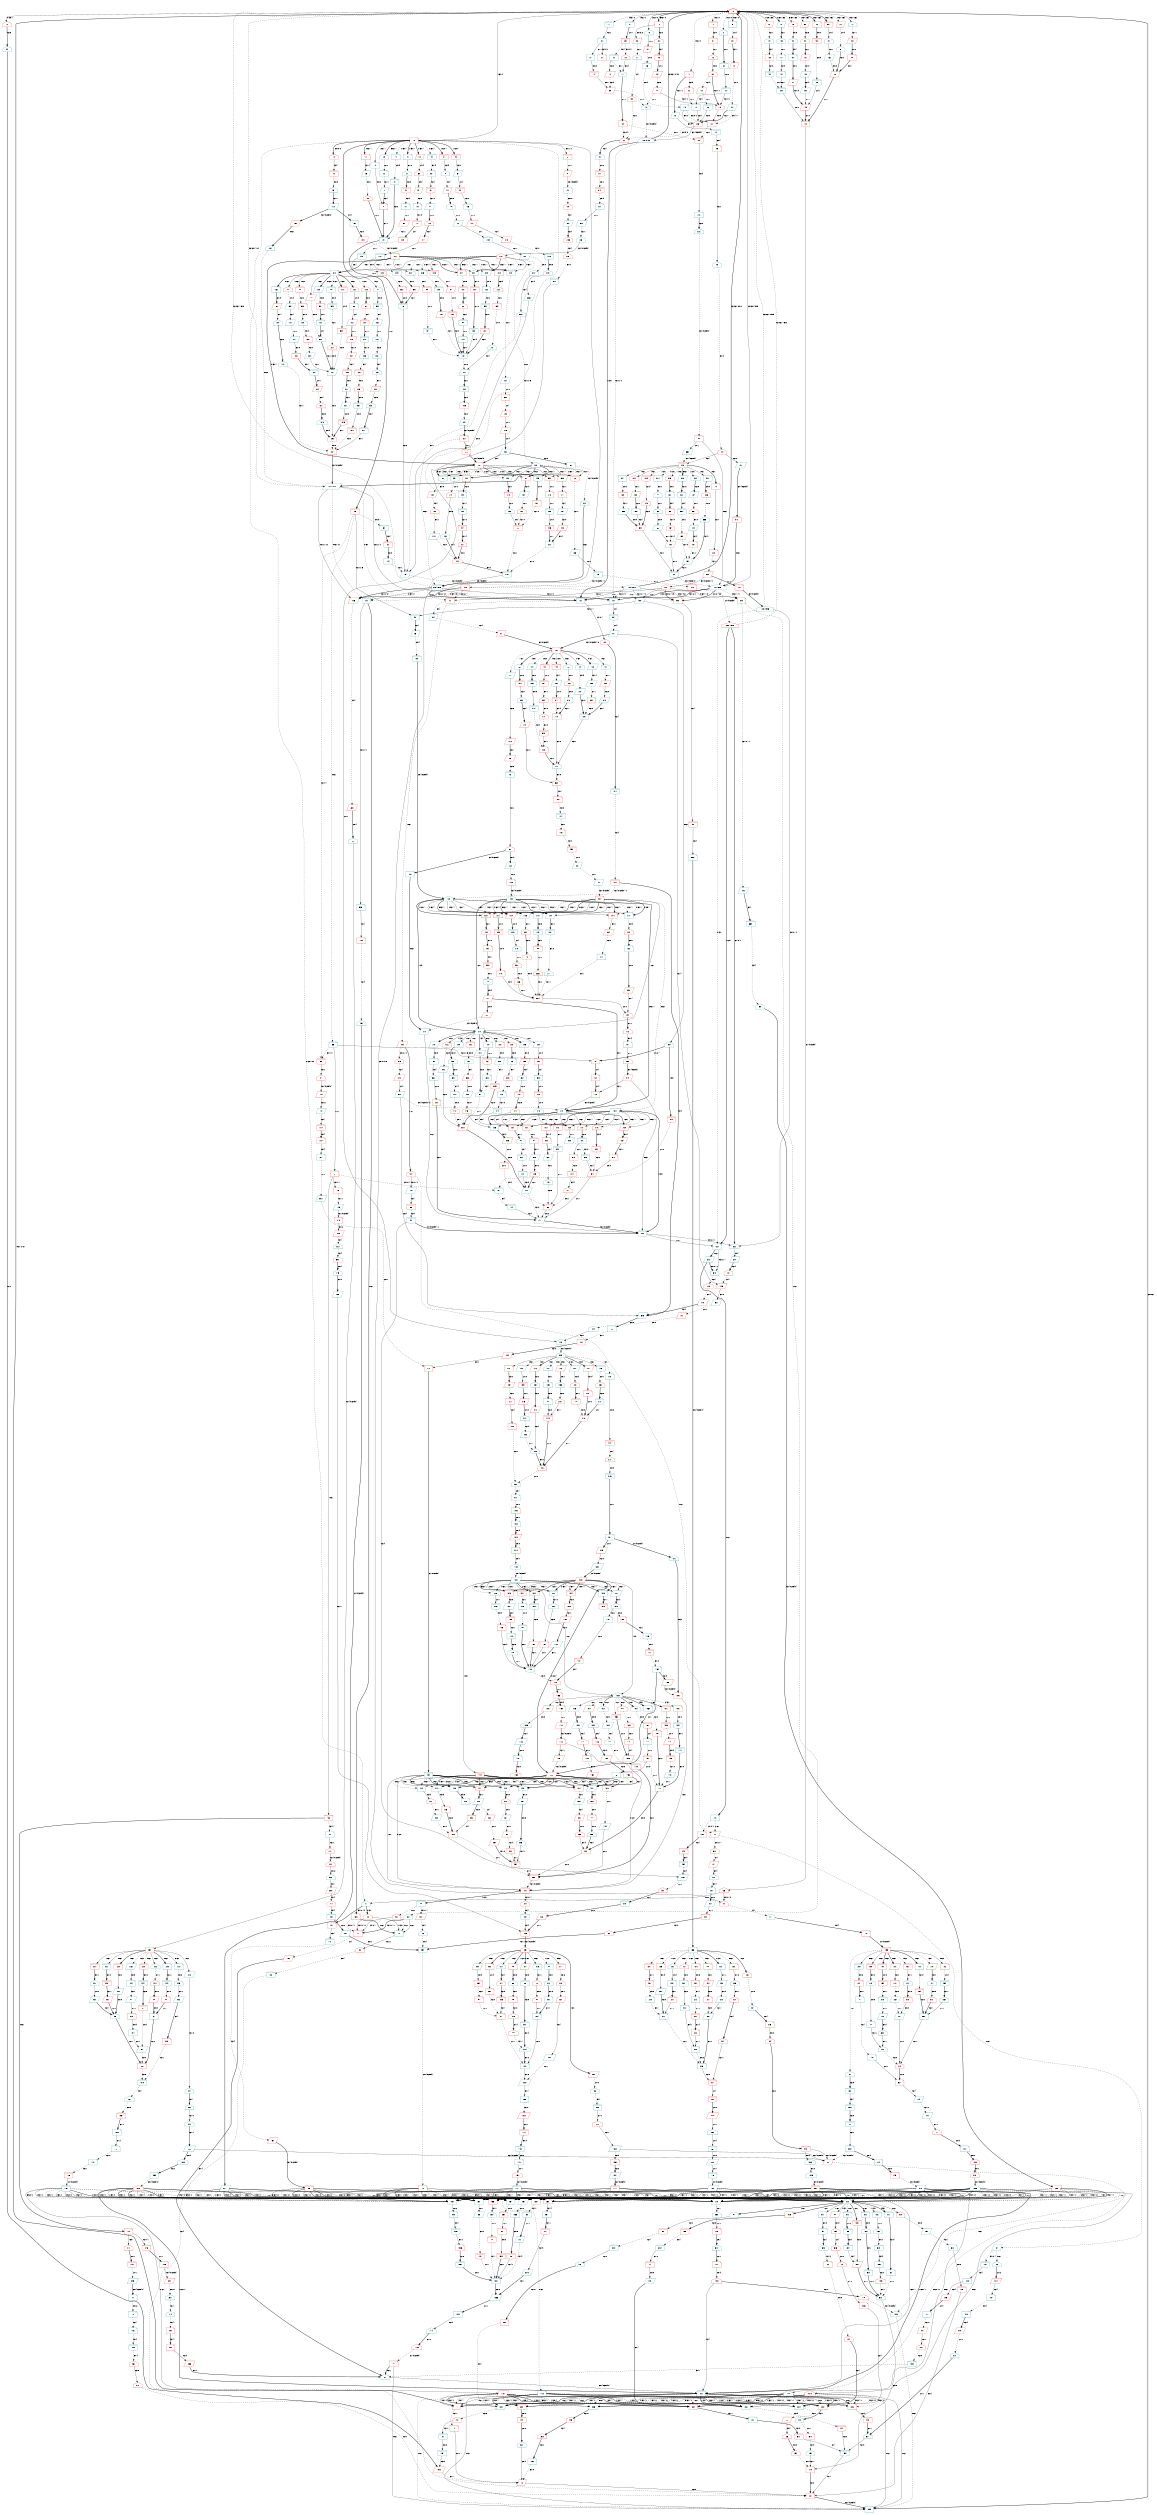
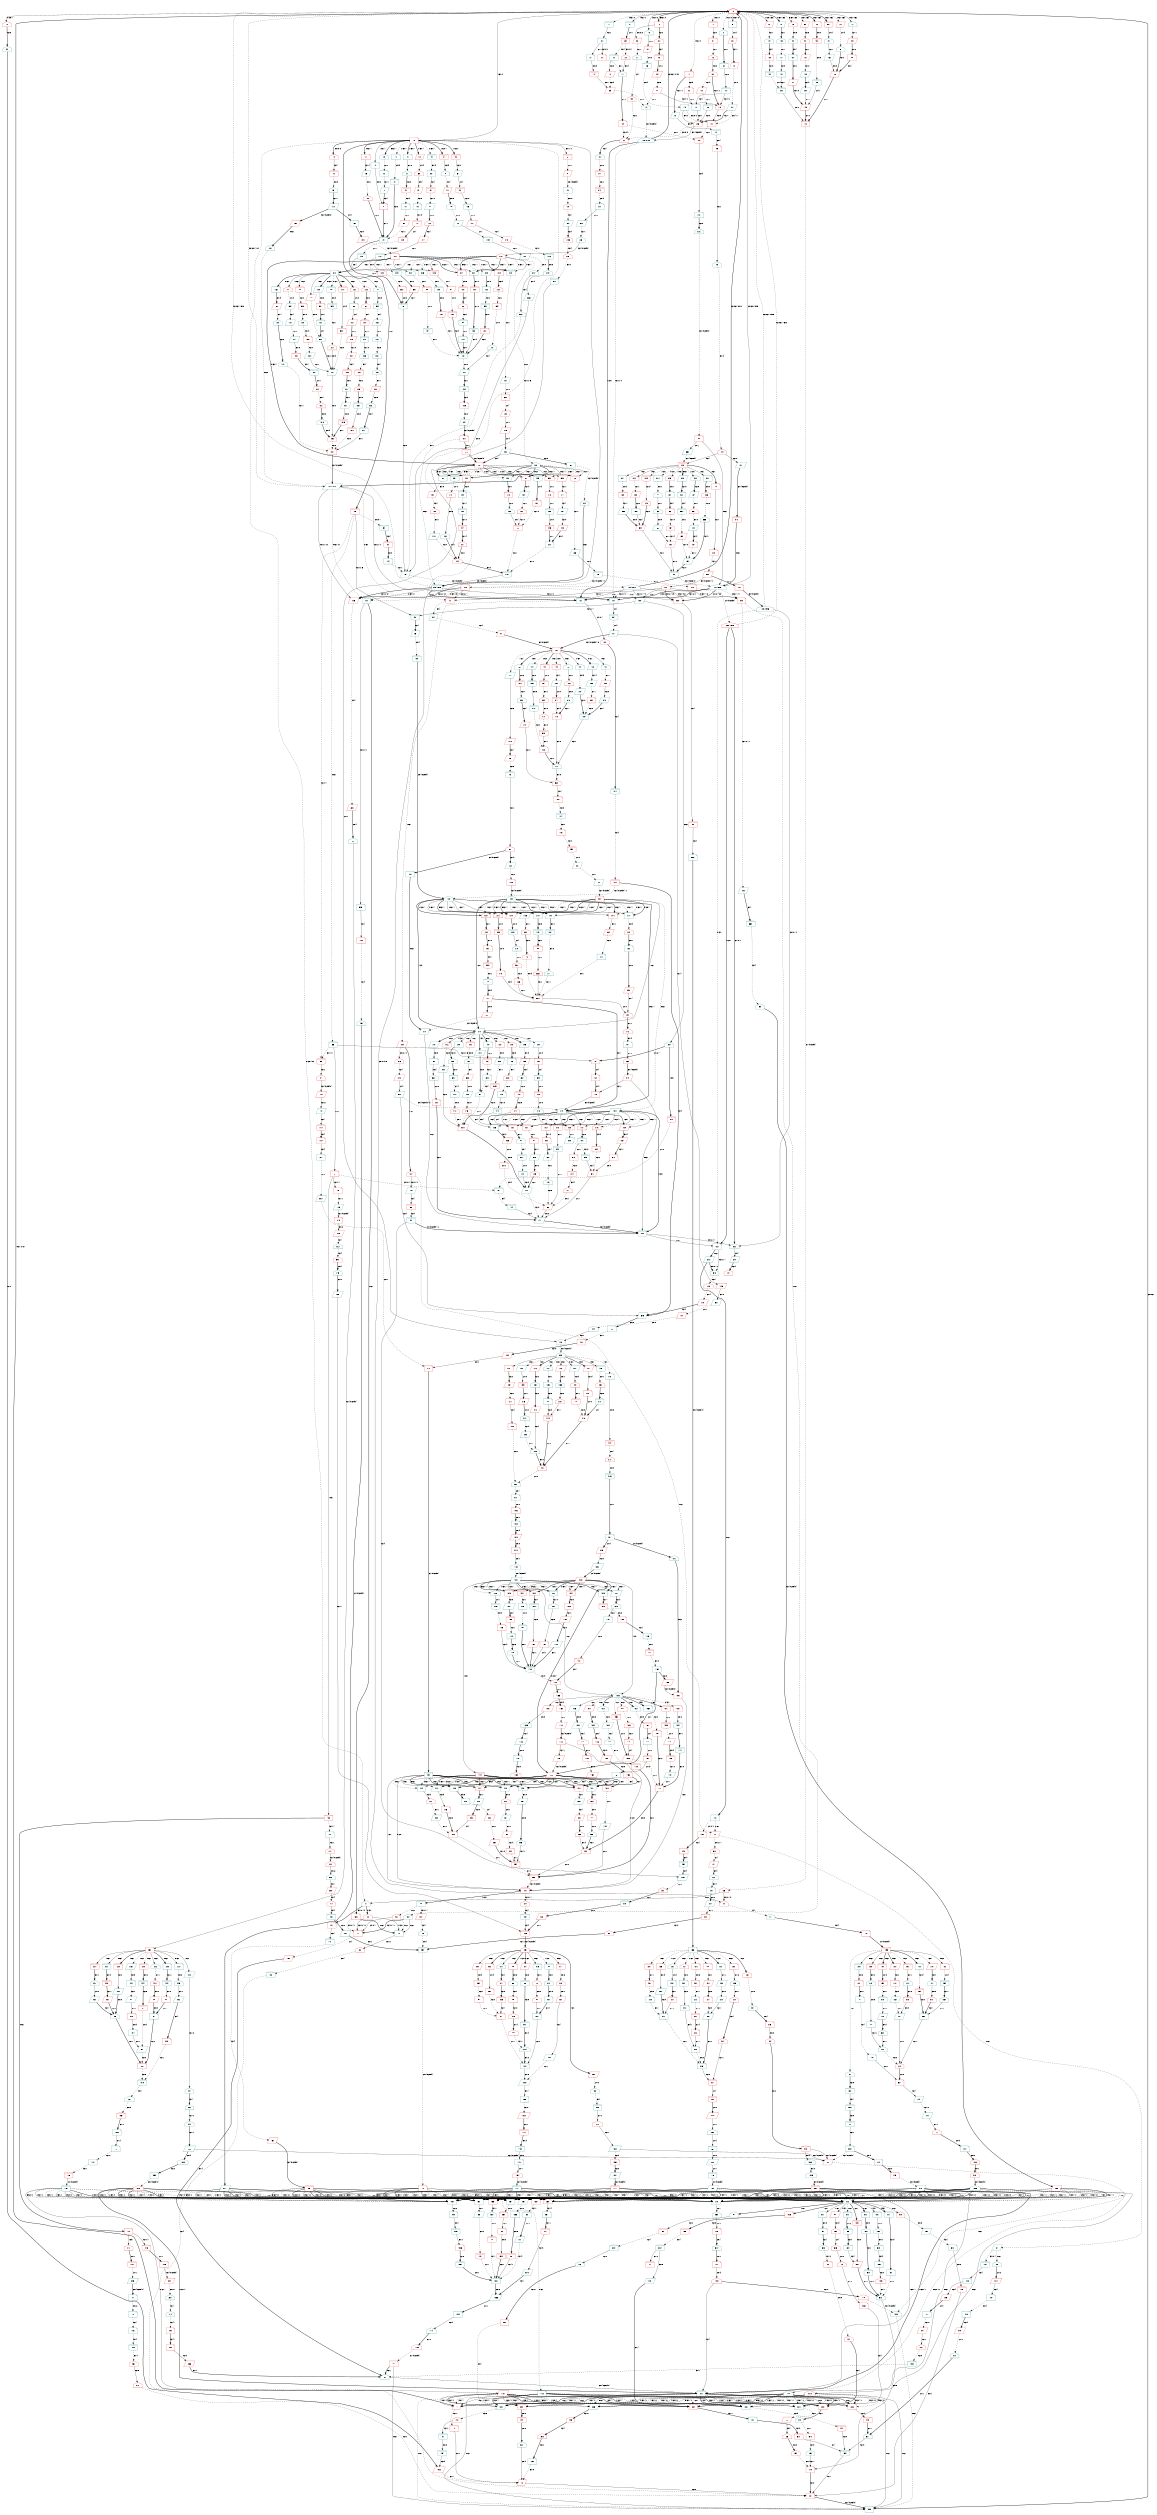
edge "142" -> "185": style solid -> dashed
edge "621" -> "425": removed, label "eps:l"
edge "661" -> "743": now "572" -> "743"
edge "1148" -> "333": style solid -> bold
